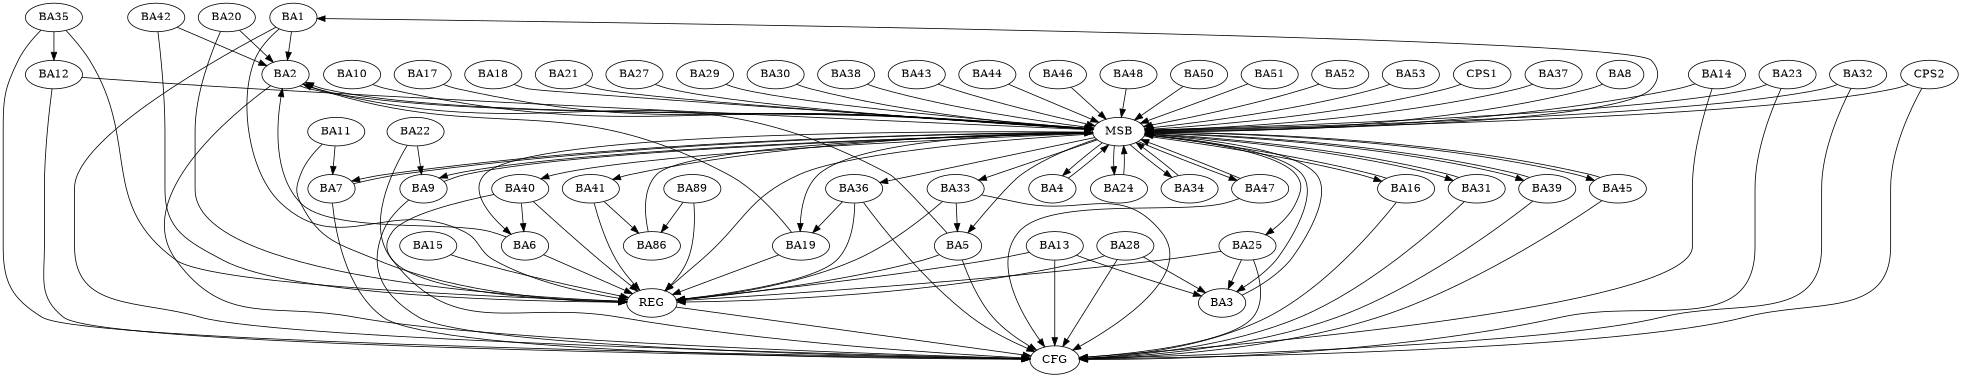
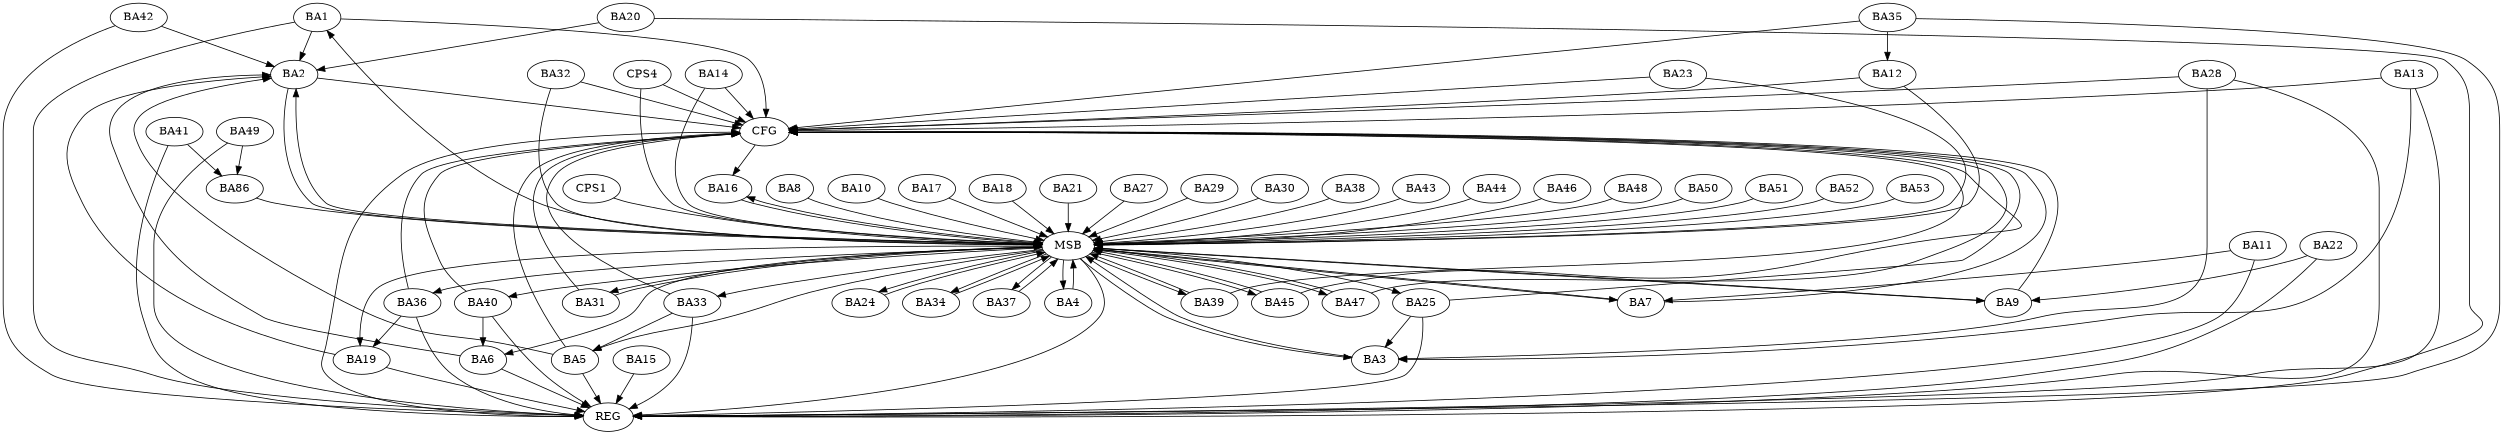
node "CPS2": label "CPS2" -> "CPS4"
edge "MSB" -> "BA41": now "MSB" -> "BA37"
node "BA89": label "BA89" -> "BA49"
edge "BA16" -> "CFG": reversed
